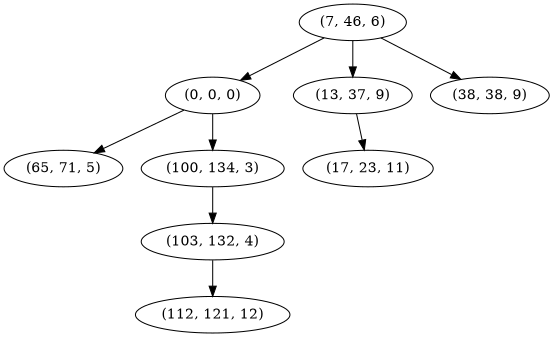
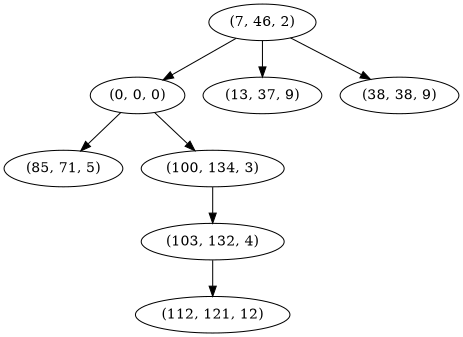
node "(7, 46, 6)": label "(7, 46, 6)" -> "(7, 46, 2)"
node "(65, 71, 5)": label "(65, 71, 5)" -> "(85, 71, 5)"
node "(17, 23, 11)": removed
